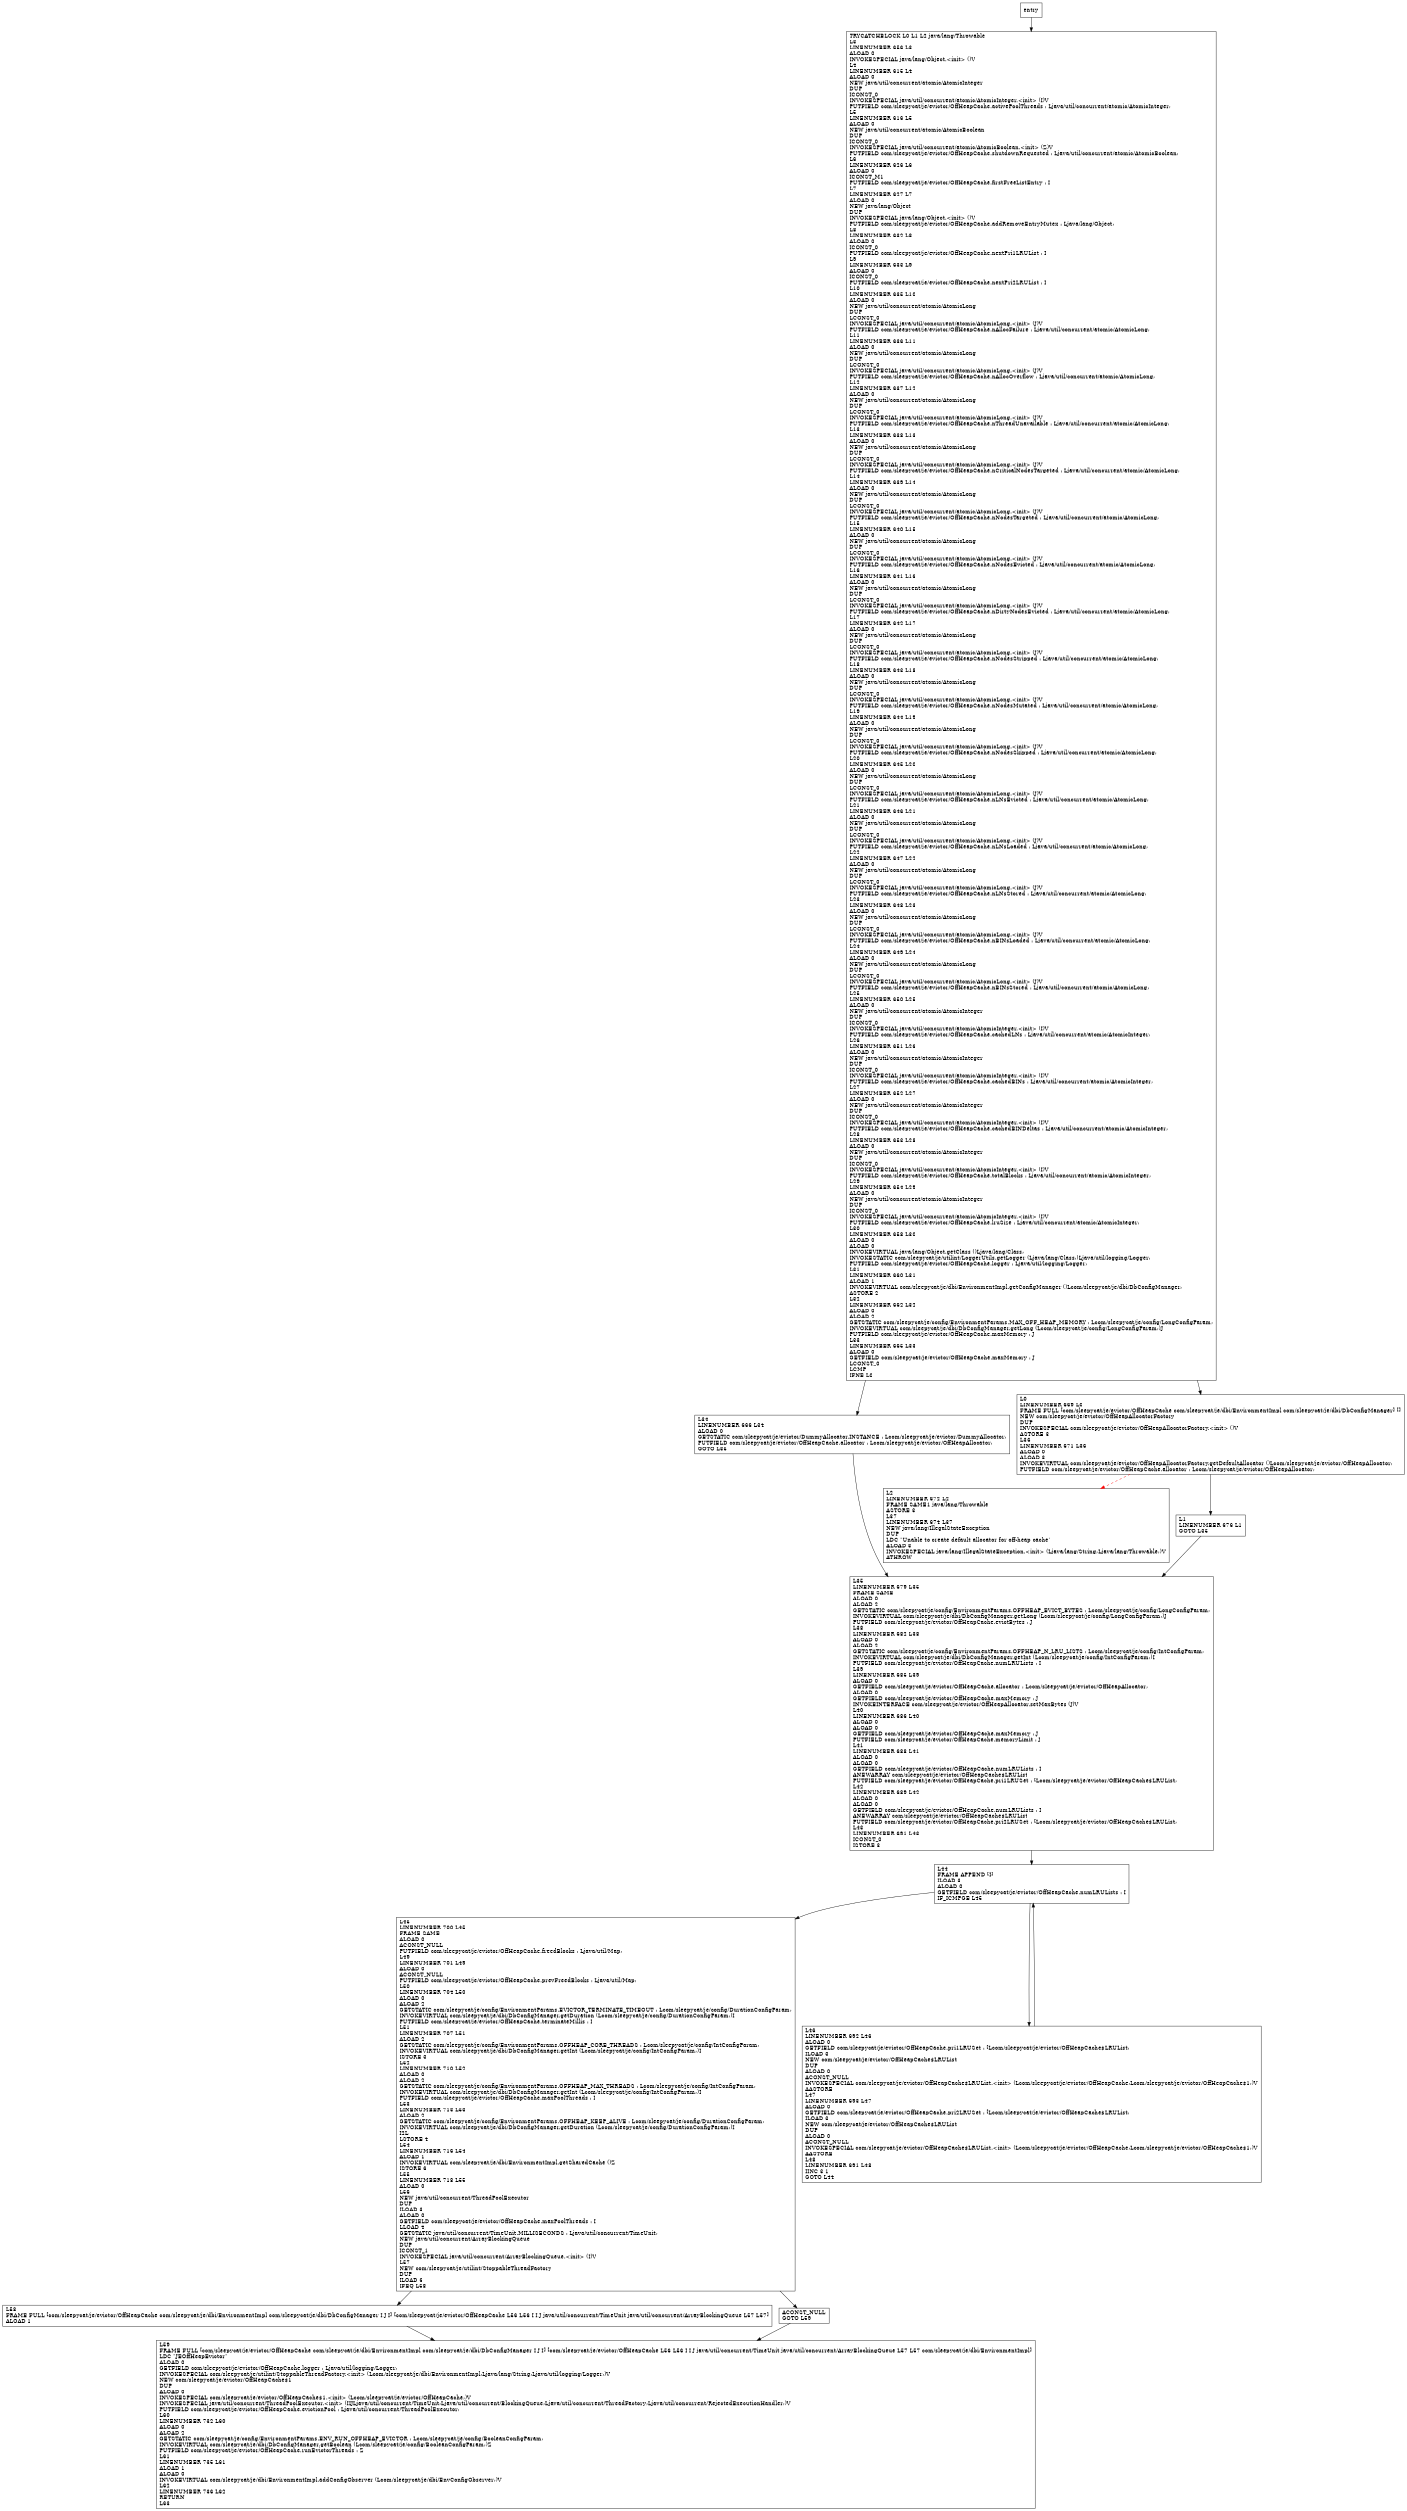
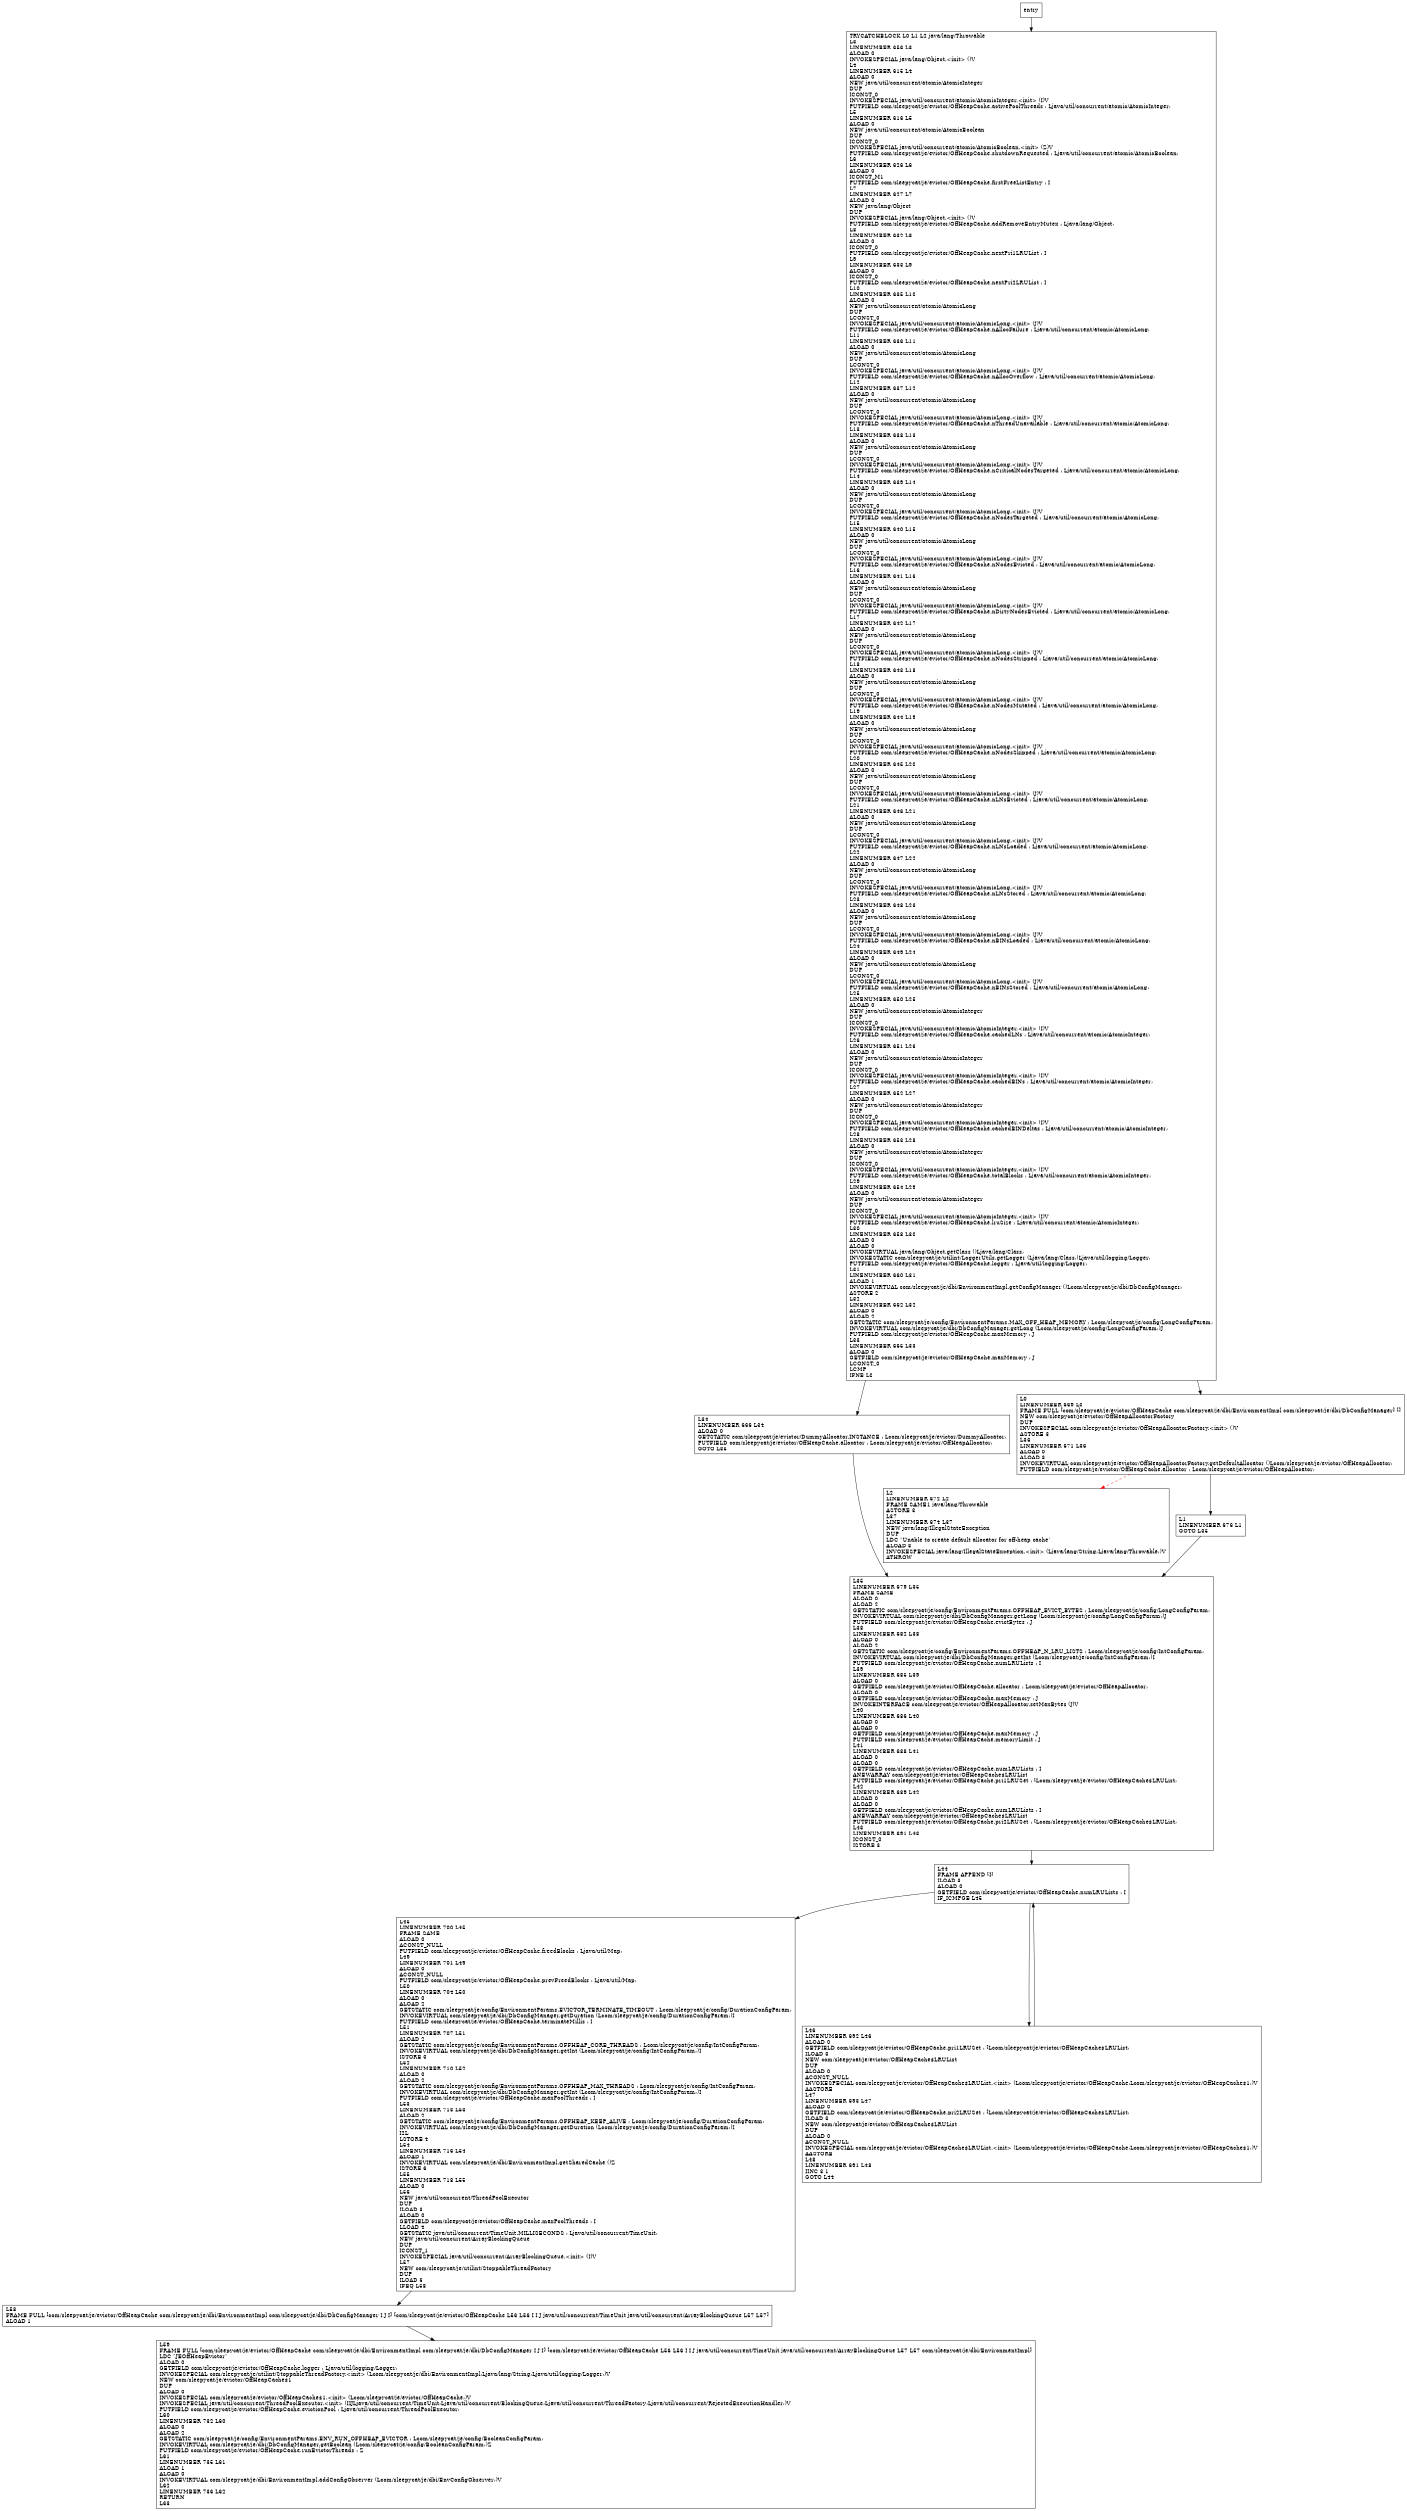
node "ACONST_NULL GOTO L59": removed
